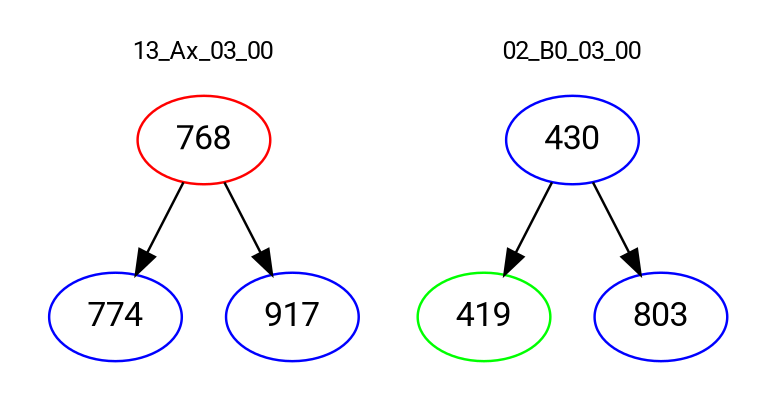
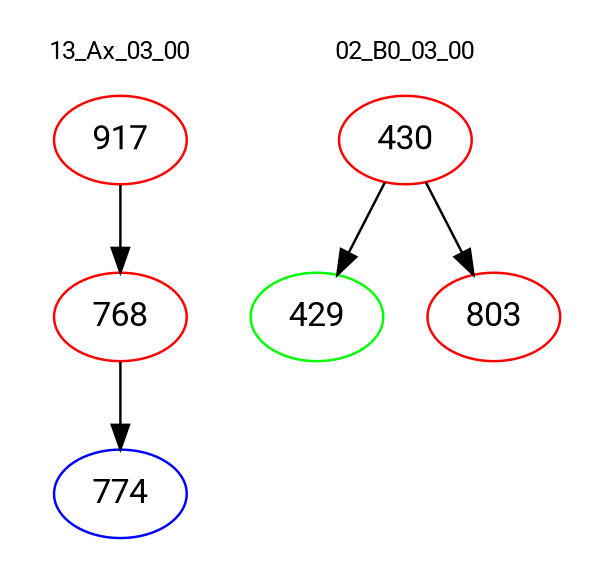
node "430": color blue -> red
edge "768" -> "917": reversed
node "917": color blue -> red
node "419": label "419" -> "429"
node "803": color blue -> red
